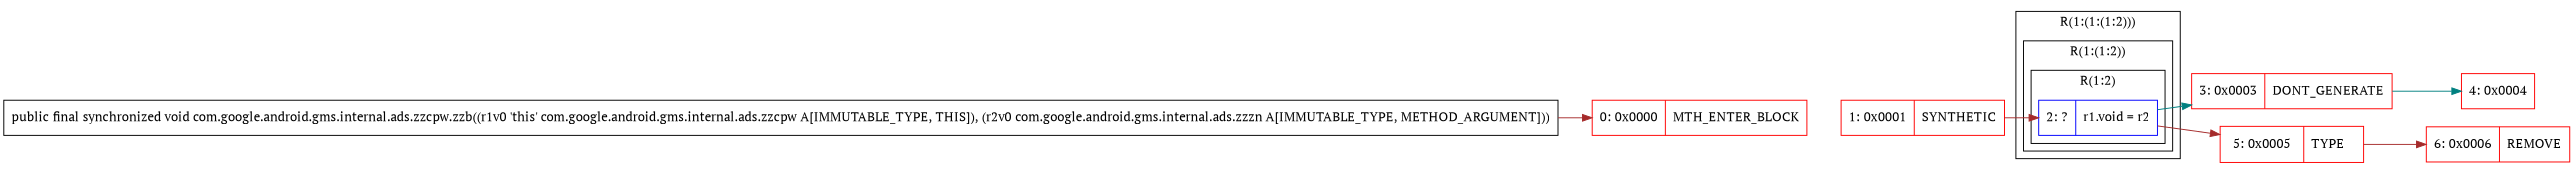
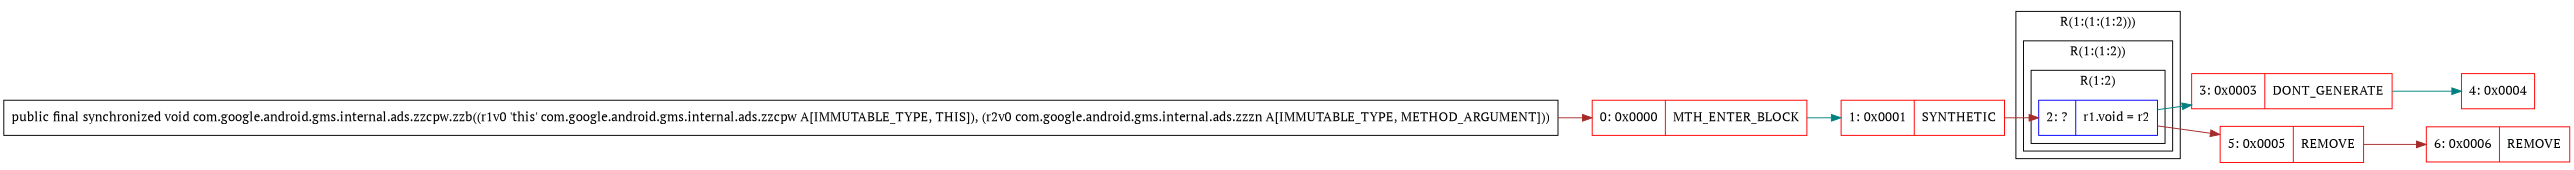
edge "0: 0x0000" -> "1: 0x0001": added
node "5: 0x0005": text "TYPE" -> "REMOVE"
